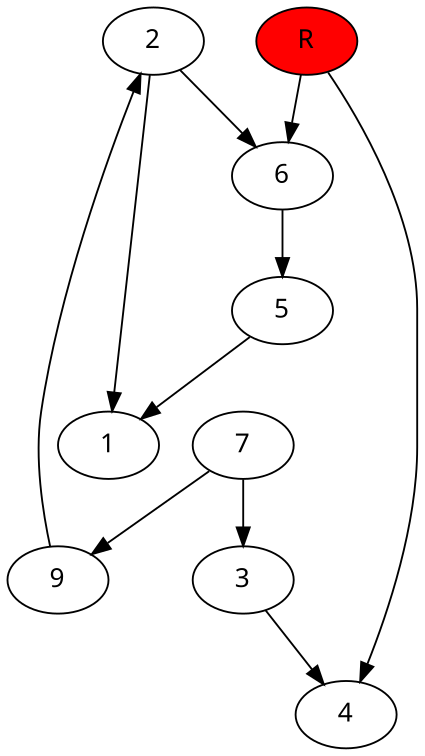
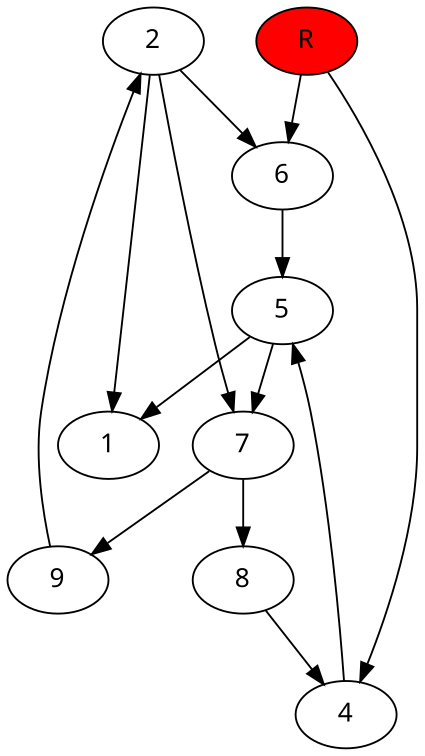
edge "2" -> "7": added
edge "5" -> "7": added
edge "4" -> "5": added
node "3": label "3" -> "8"
